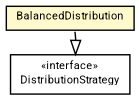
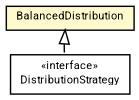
edge "BalancedDistribution" -> "DistributionStrategy": reversed
